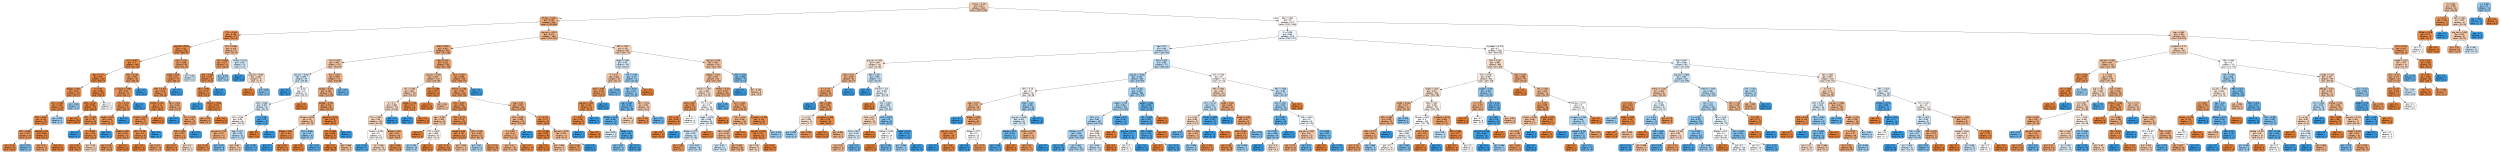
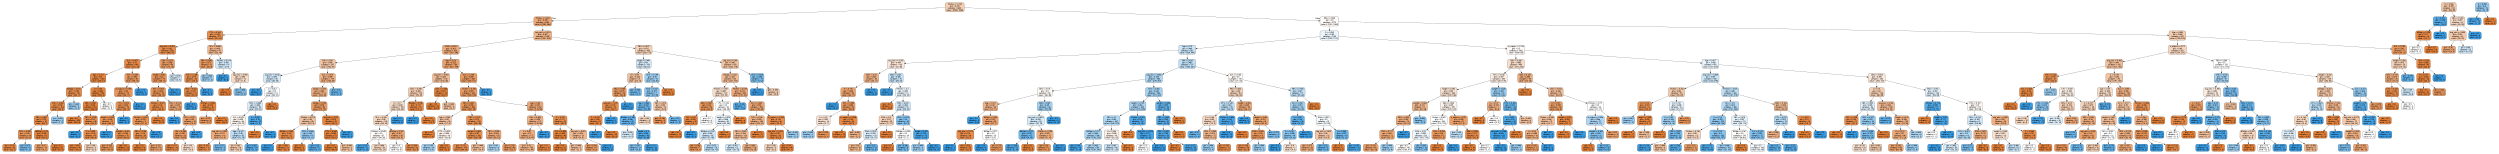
node "G <= 0.181 gini = 0.208 samples = 17 value = [15, 2]": fillcolor #e58139dd -> #399de5dd
edge "CT% <= 0.012 gini = 0.473 samples = 13 value = [5, 8]" -> "CB% <= 0.163 gini = 0.428 samples = 29 value = [20, 9]": reversed
edge "H <= 0.227 gini = 0.475 samples = 149 value = [91, 58]" -> "CT% <= 0.005 gini = 0.498 samples = 94 value = [50, 44]": reversed
node "gini = 0.5 samples = 12 value = [6, 6]": added
node "gini = 0.5 samples = 14 value = [7, 7]": fillcolor #e5813900 -> #399de5d1
